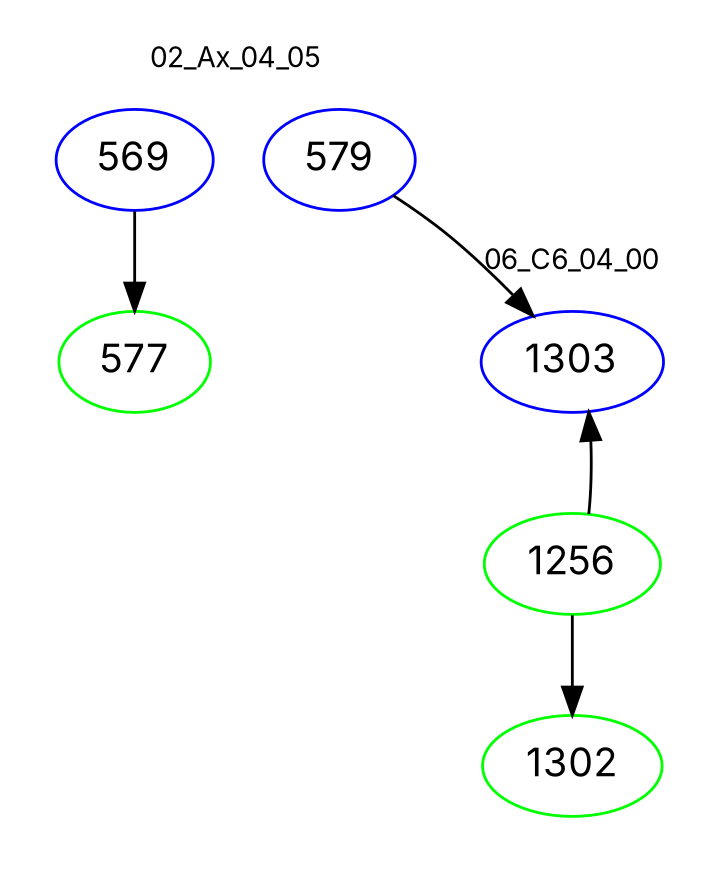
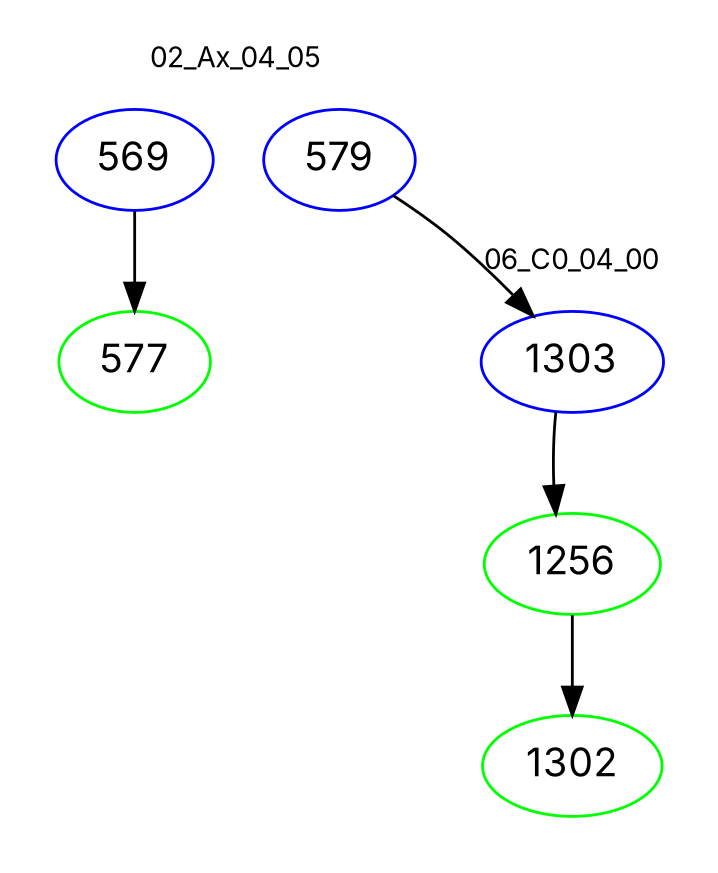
cluster "06_C6_04_00": label "06_C6_04_00" -> "06_C0_04_00"
edge "1256" -> "1303": reversed
